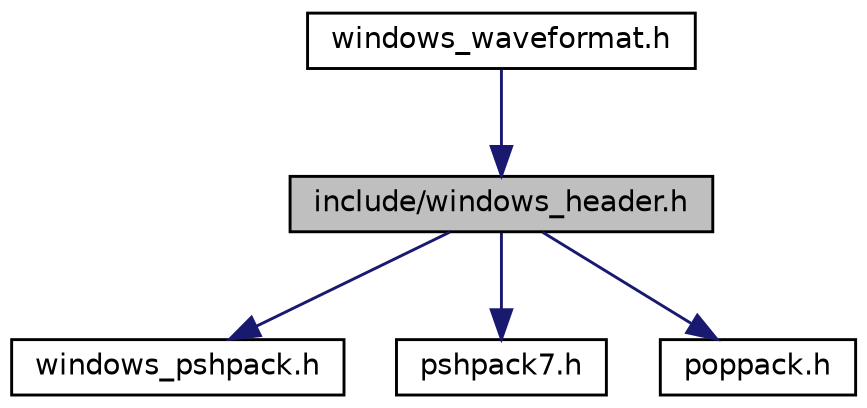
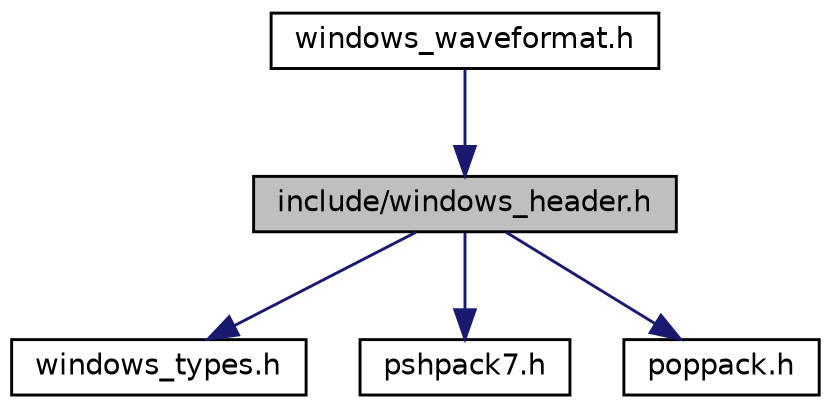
node "windows_pshpack.h": label "windows_pshpack.h" -> "windows_types.h"
